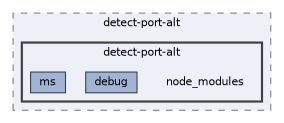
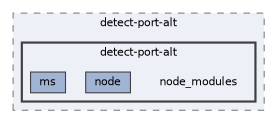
node "debug": label "debug" -> "node"
